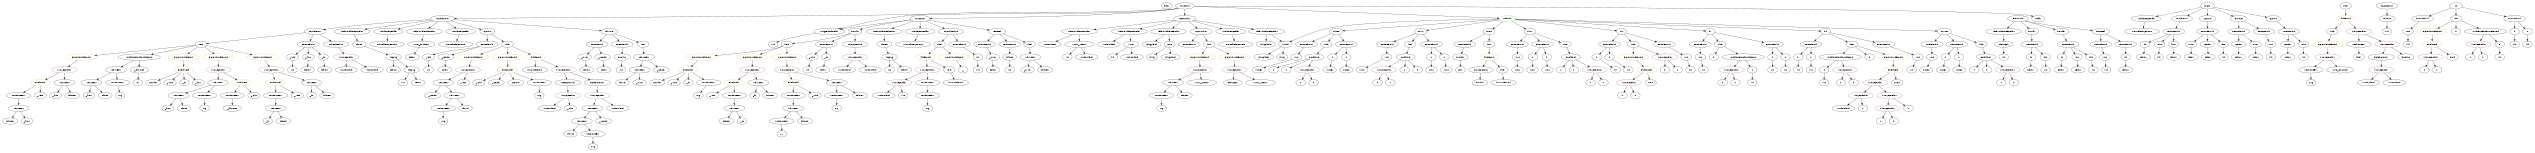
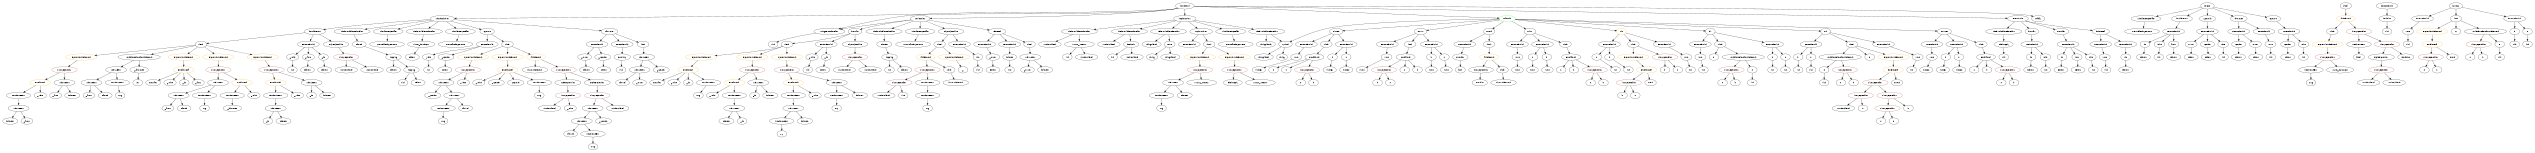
node "Enter": removed
node "add": label "add" -> "tmstmp"
edge "SourceUnit" -> "ERC20Basic": added
node "sub": color black -> orange
node "winner": label "winner" -> "decimals"
